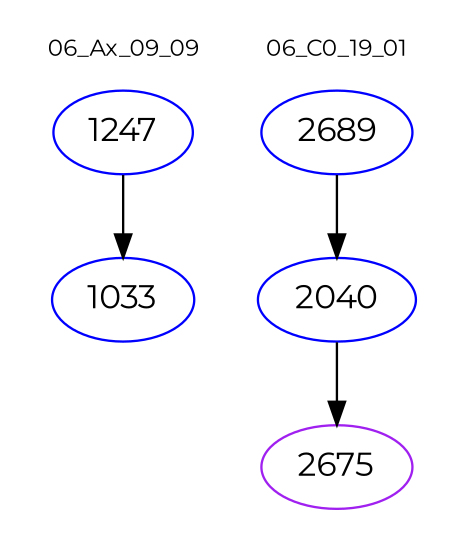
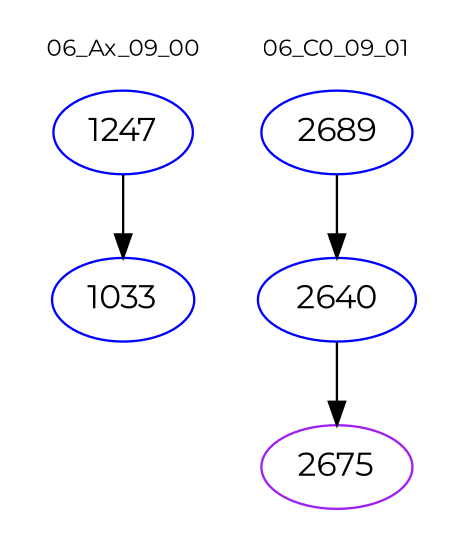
cluster "06_Ax_09_09": label "06_Ax_09_09" -> "06_Ax_09_00"
cluster "06_C0_19_01": label "06_C0_19_01" -> "06_C0_09_01"
node "2040": label "2040" -> "2640"
